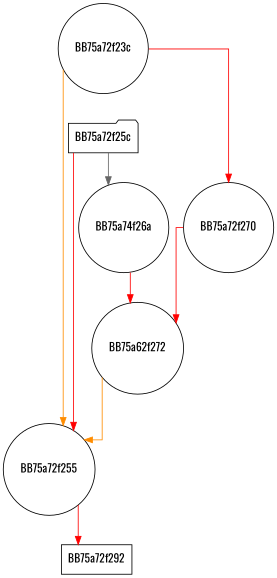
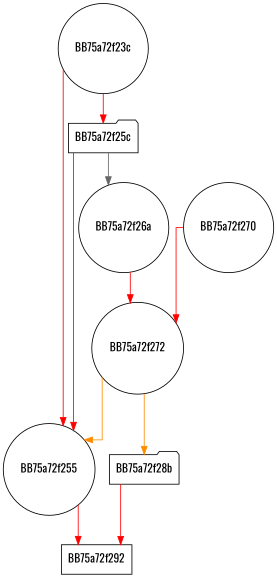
edge "BB75a72f23c" -> "BB75a72f270": now "BB75a72f23c" -> "BB75a72f25c"
node "BB75a74f26a": label "BB75a74f26a" -> "BB75a72f26a"
edge "BB75a72f23c" -> "BB75a72f255": color darkorange -> red
node "BB75a62f272": label "BB75a62f272" -> "BB75a72f272"
node "BB75a72f28b": added
